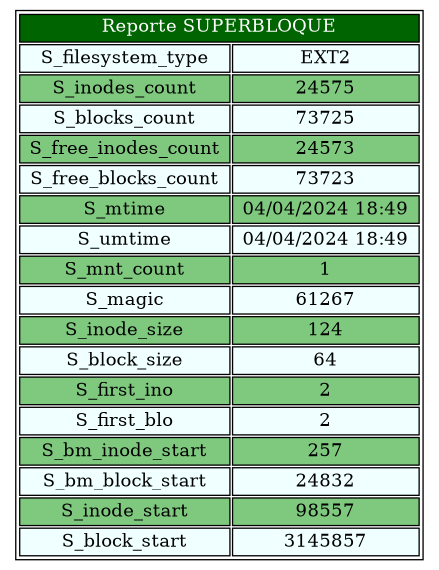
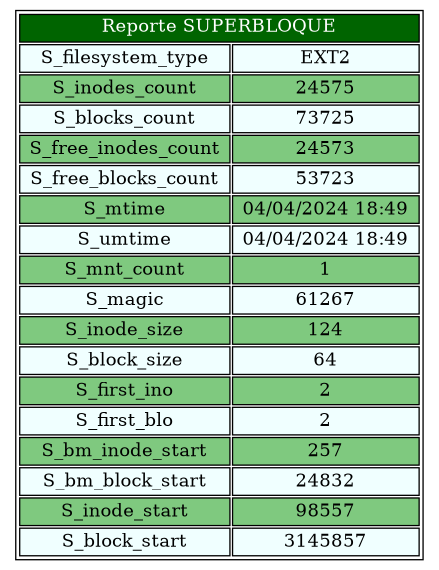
node "Reporte SUPERBLOQUE": text "73723" -> "53723"
